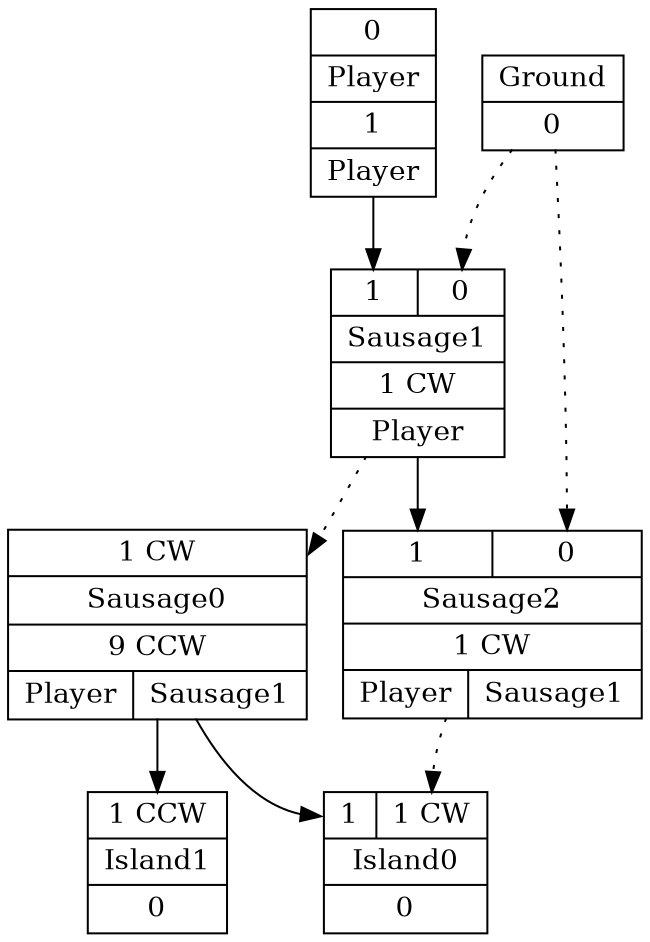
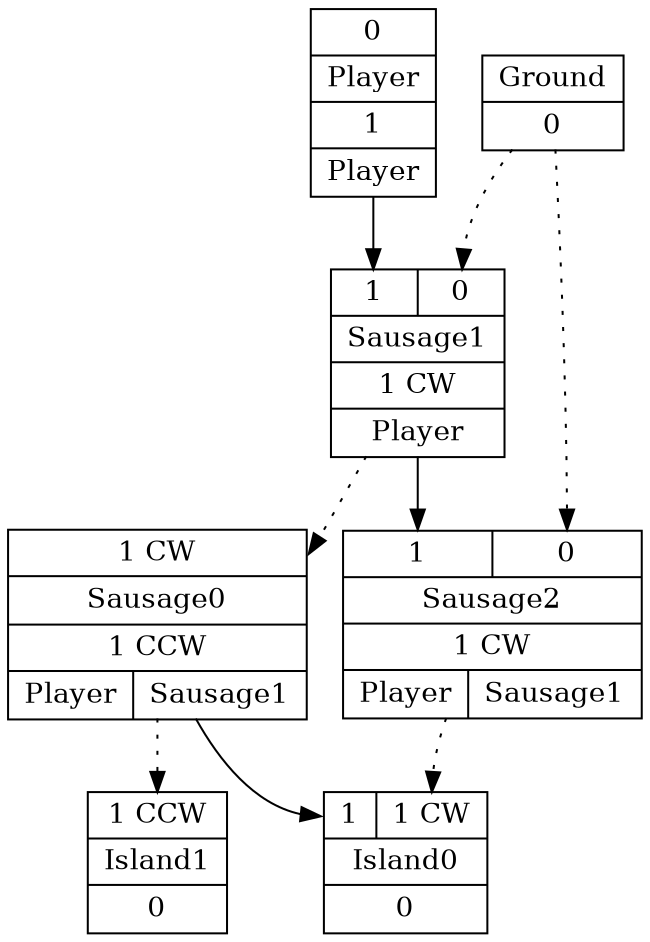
node "1 CW": text "9 CCW" -> "1 CCW"
edge "1 CW" -> "1 CCW": style solid -> dotted
